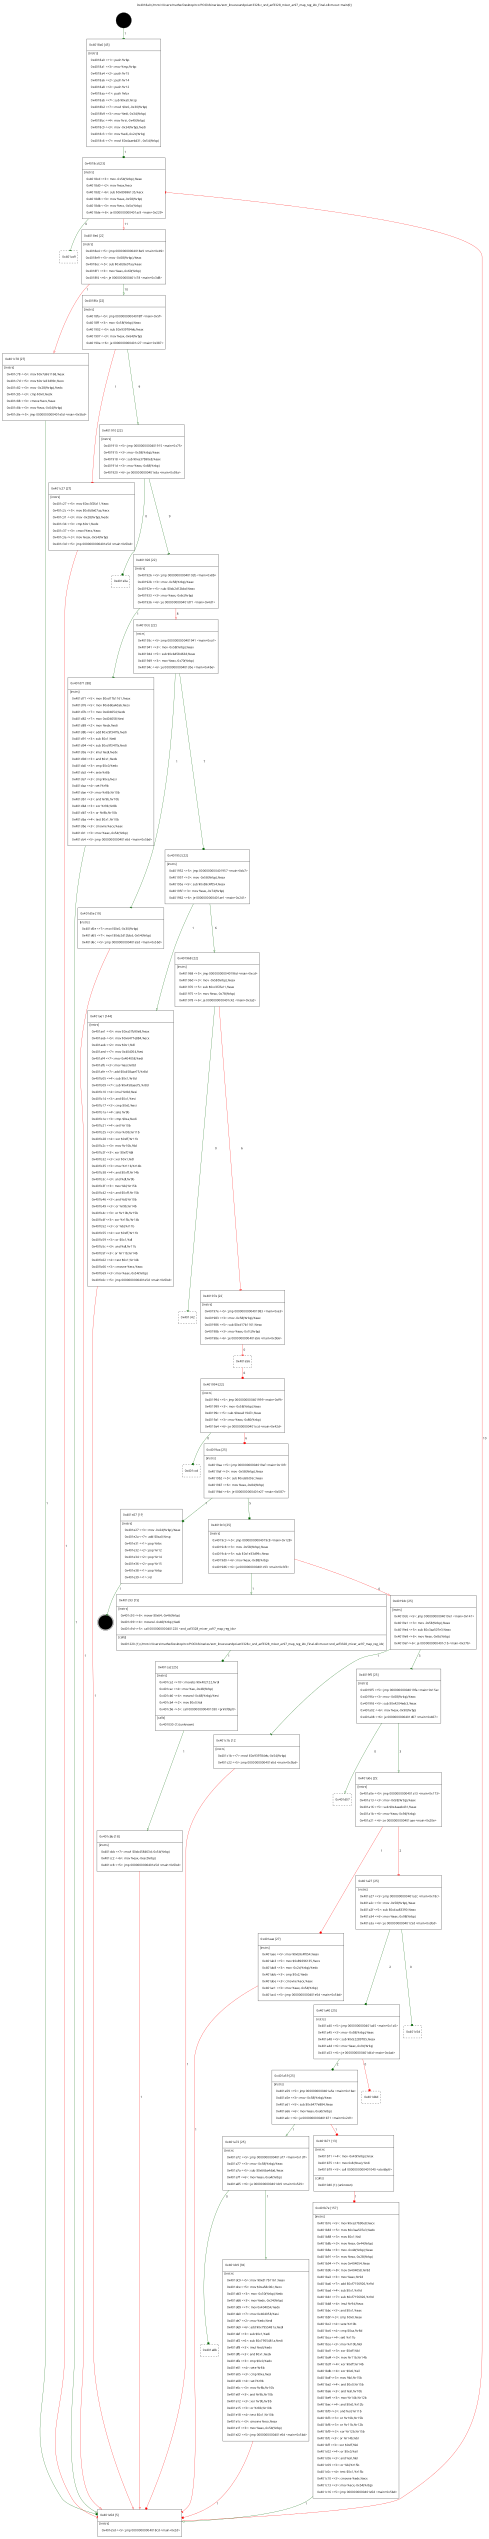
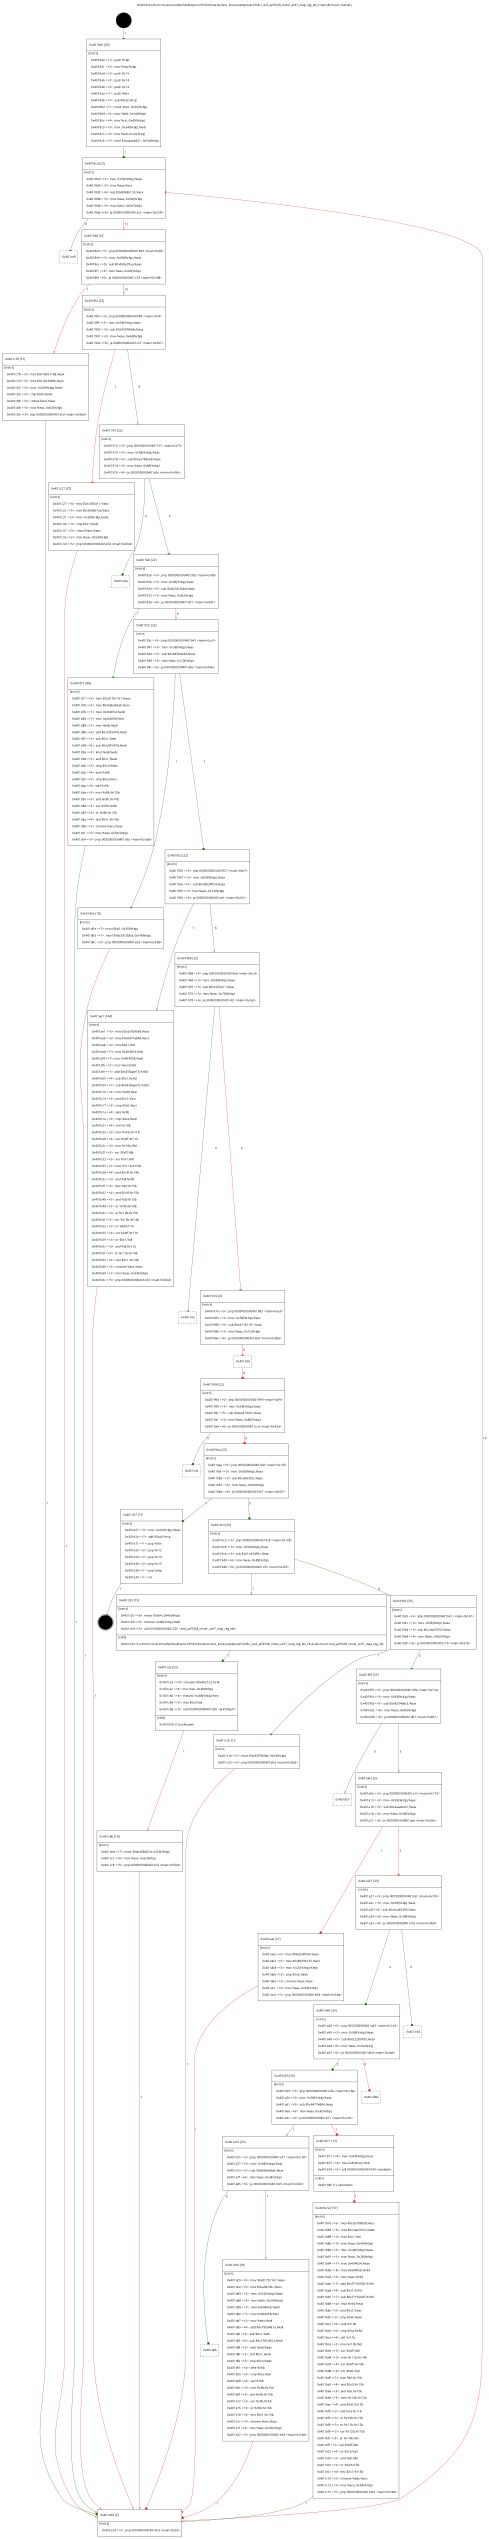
edge "0x401c27 [27]" -> "0x401e5d [5]": arrowhead tee -> onormal
edge "0x4019c3 [25]" -> "0x4019dc [25]": color red -> darkgreen
edge "0x401ca2 [25]" -> "0x401cbb [18]": color darkgreen -> red
